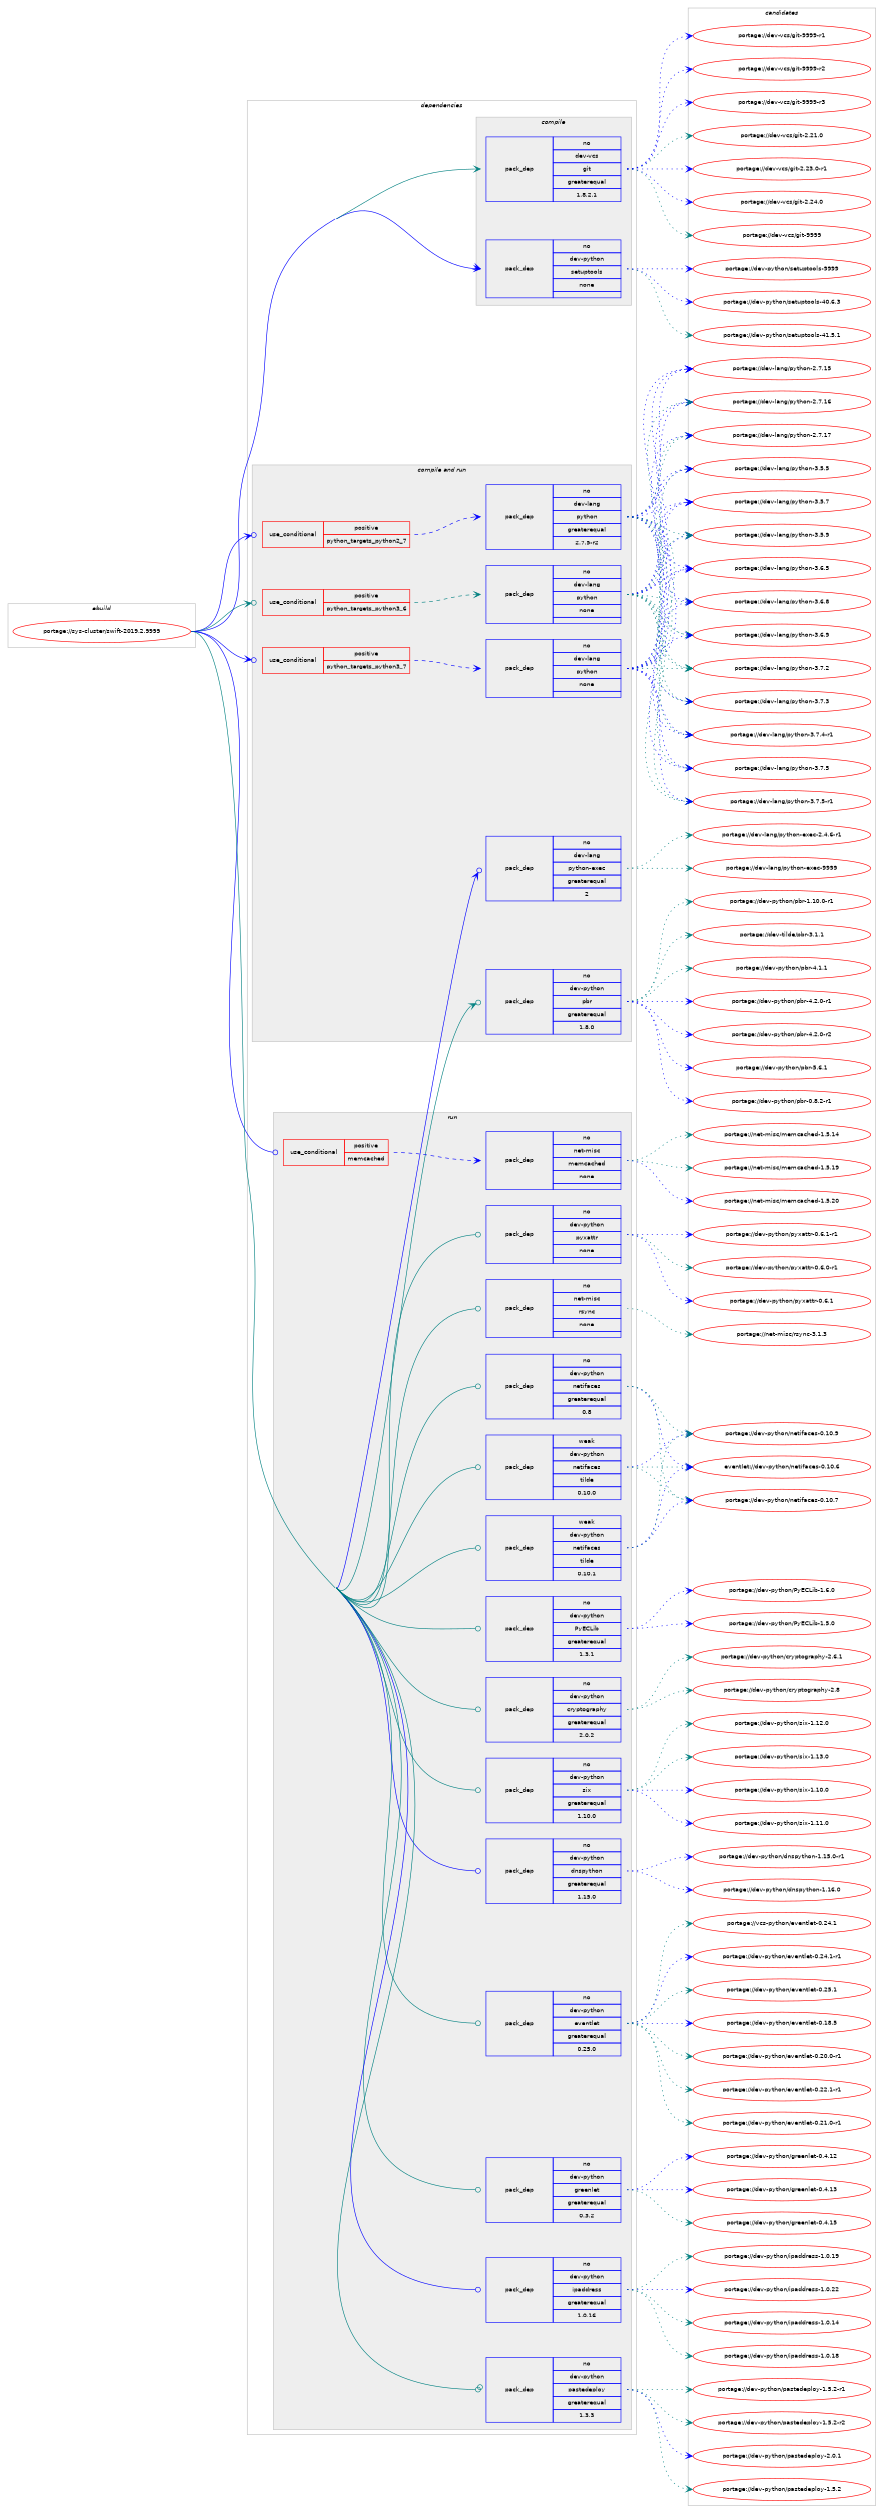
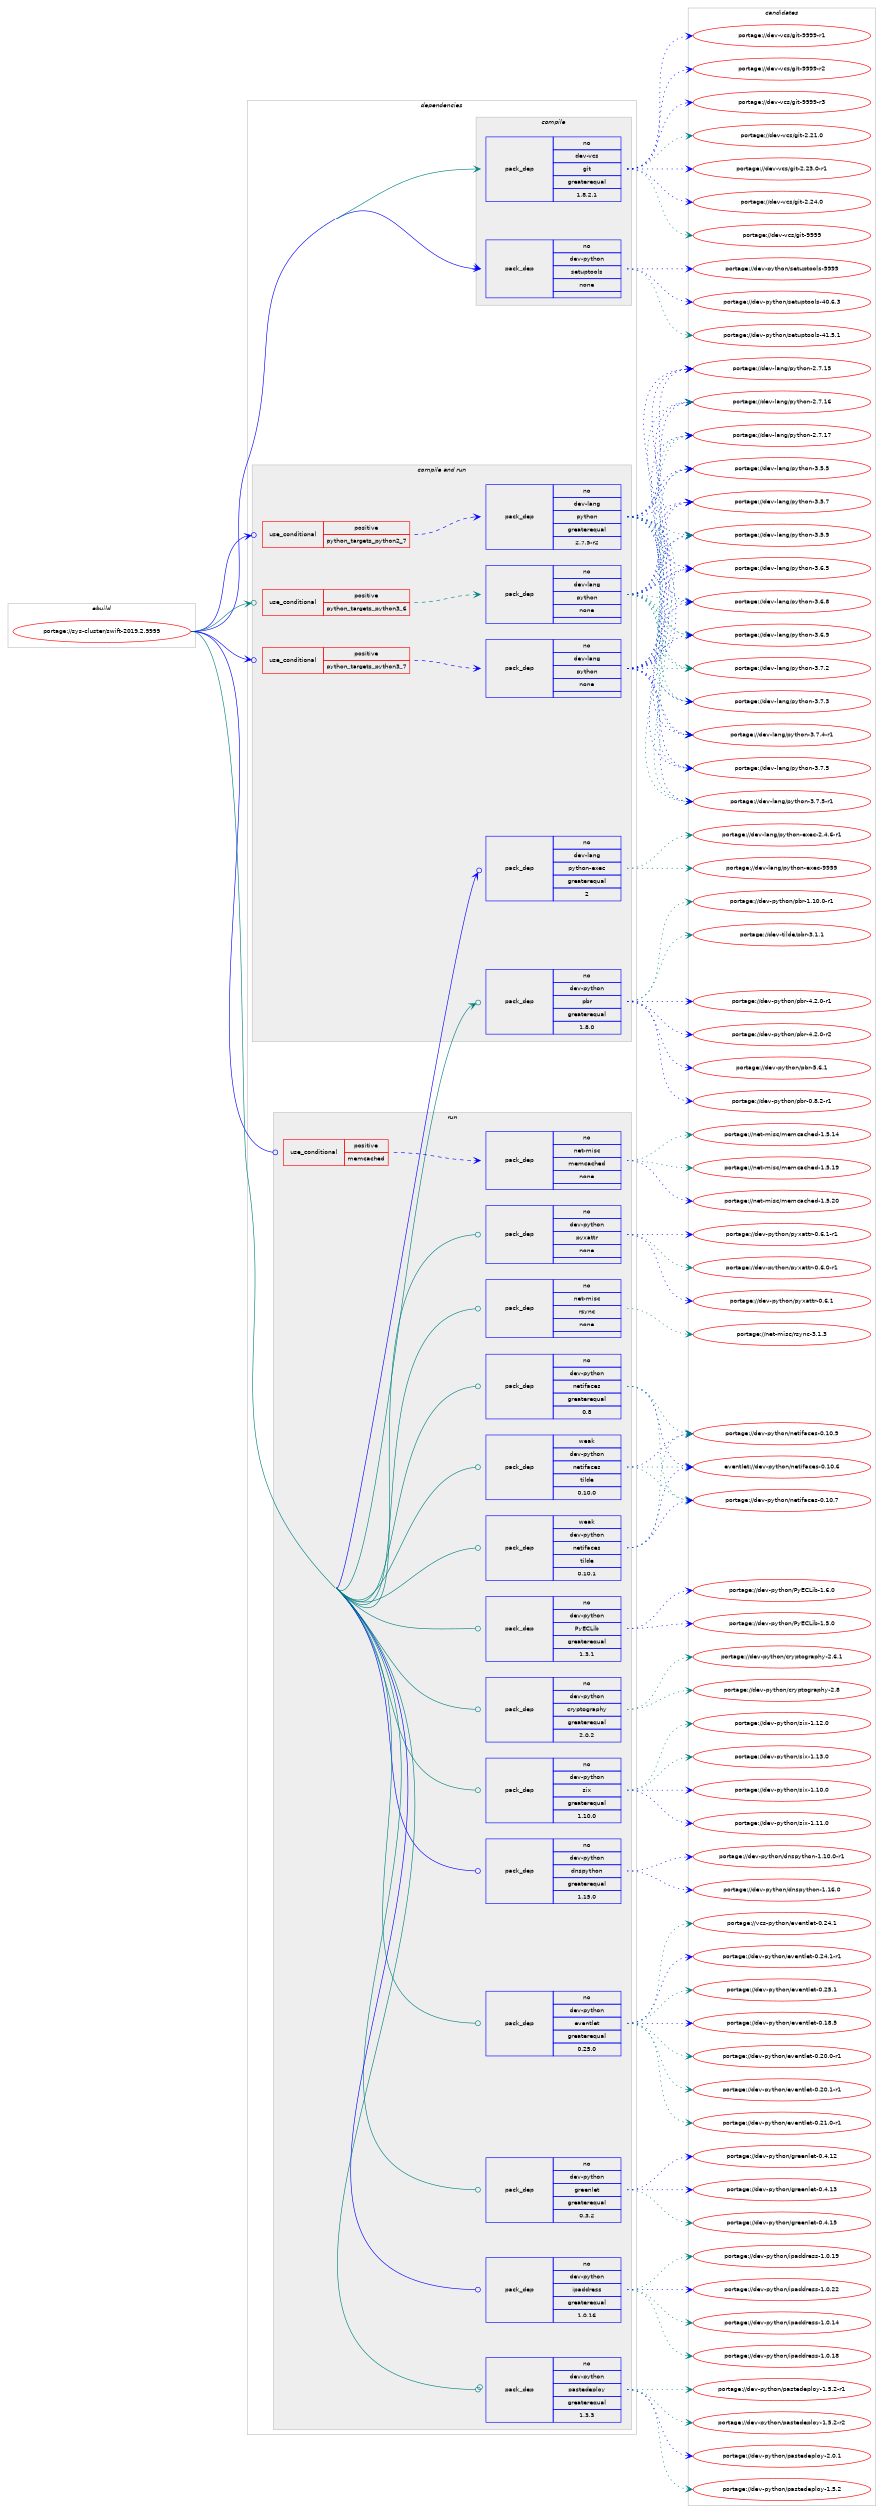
node "portage://dev-python/pbr-4.1.1": removed
node "portage://dev-python/dnspython-1.15.0-r1": label "portage://dev-python/dnspython-1.15.0-r1" -> "portage://dev-python/dnspython-1.10.0-r1"
node "portage://dev-python/eventlet-0.22.1-r1": label "portage://dev-python/eventlet-0.22.1-r1" -> "portage://dev-python/eventlet-0.20.1-r1"
